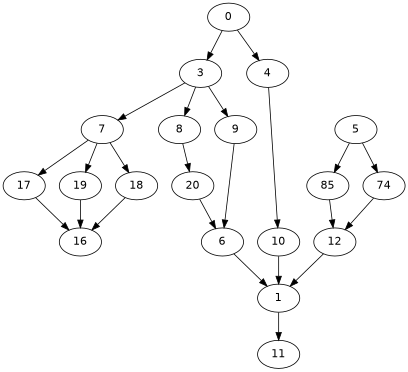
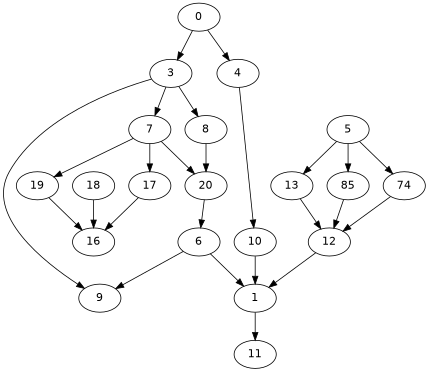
edge "7" -> "18": now "7" -> "20"
edge "9" -> "6": reversed
node "13": added
